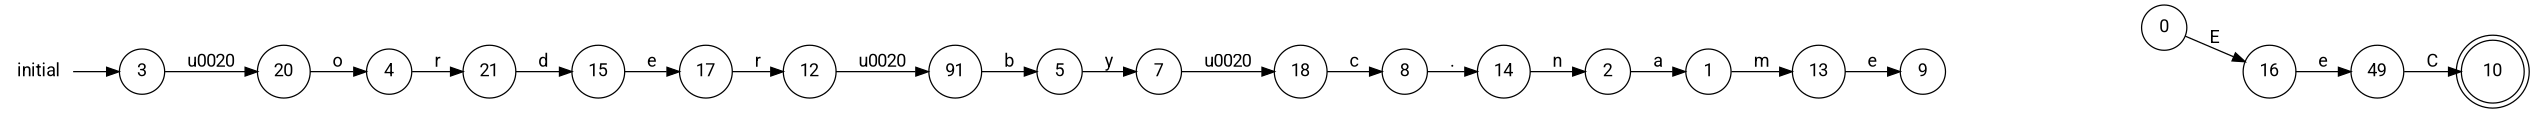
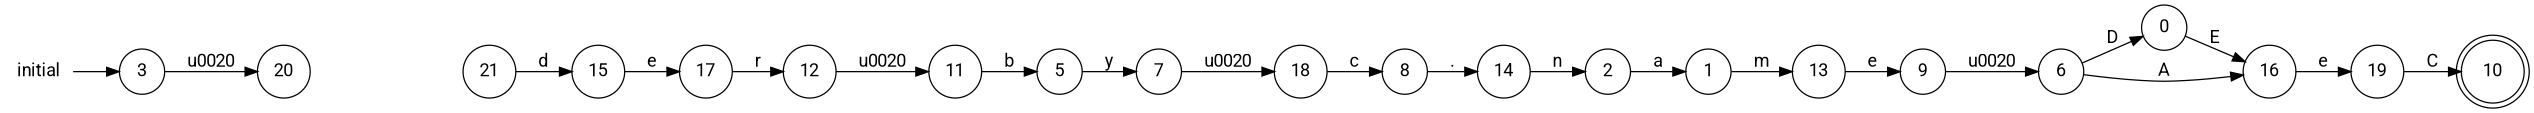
node "4": removed
node "91": label "91" -> "11"
node "6": added
node "49": label "49" -> "19"
